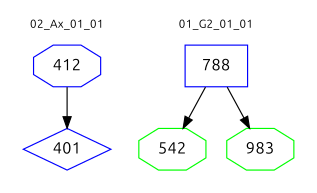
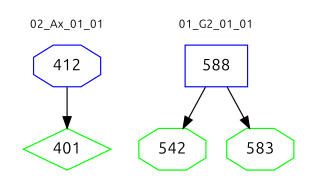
node "788": label "788" -> "588"
node "401": color blue -> green
node "983": label "983" -> "583"
